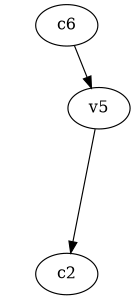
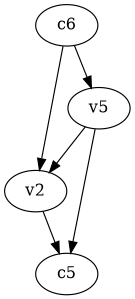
node "v2": added
node "c2": label "c2" -> "c5"
